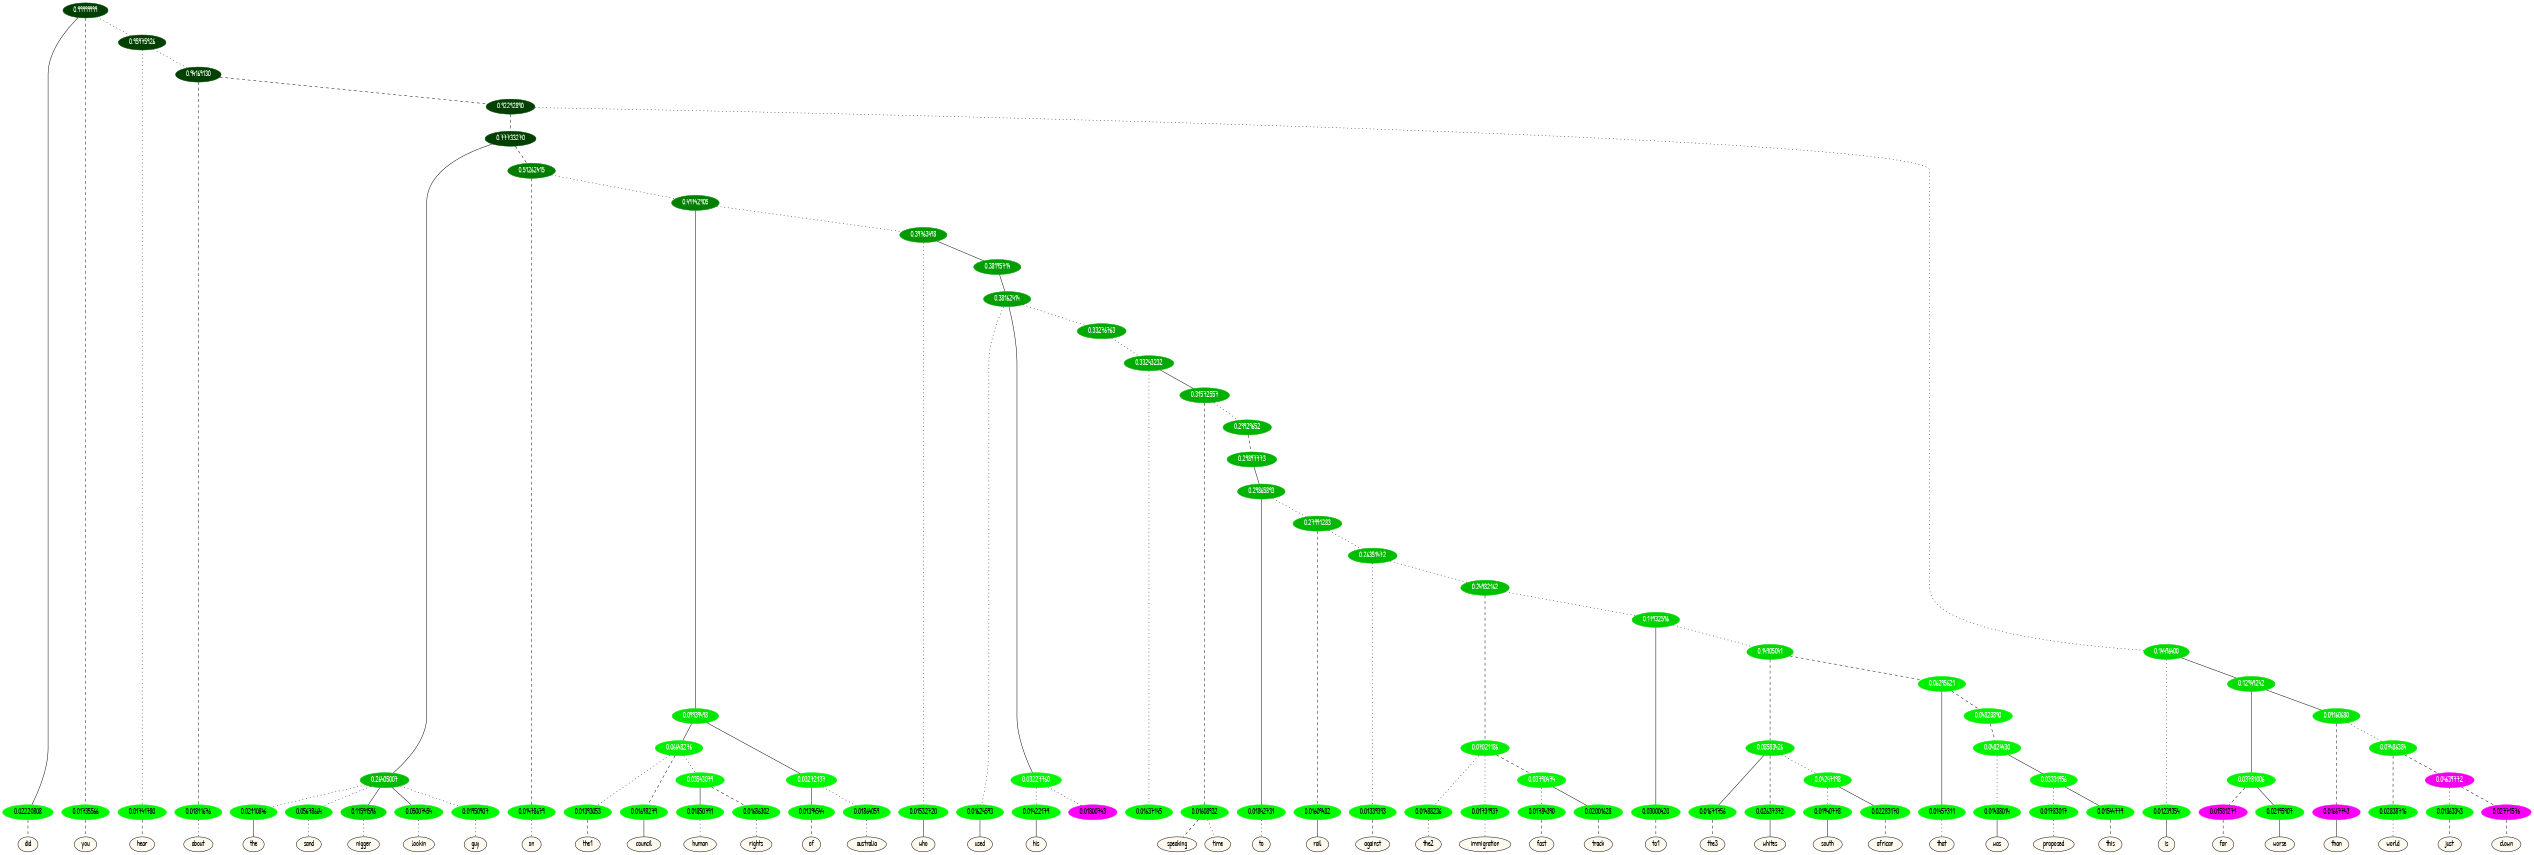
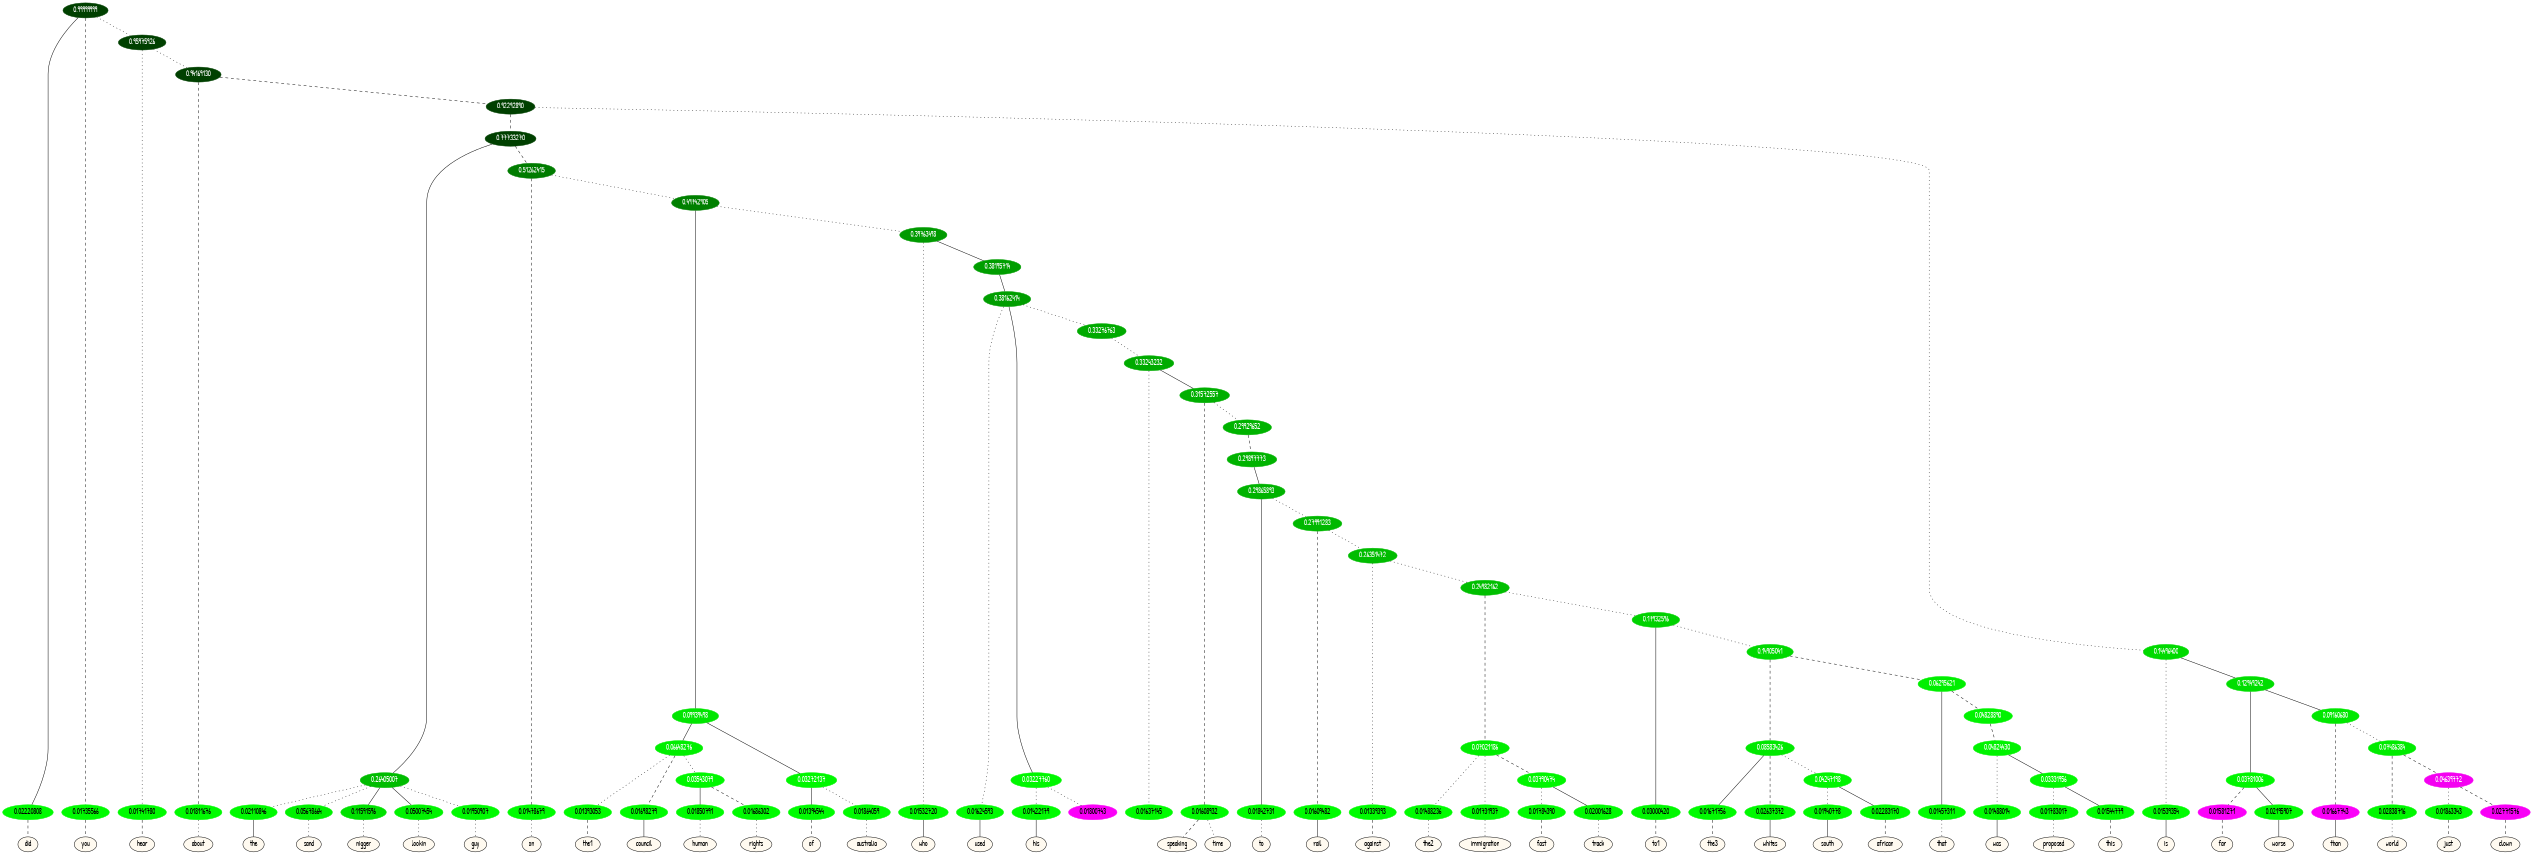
node "0.01239354": label "0.01239354" -> "0.01539354"
edge "0.02001628" -- "track": style dashed -> dotted
